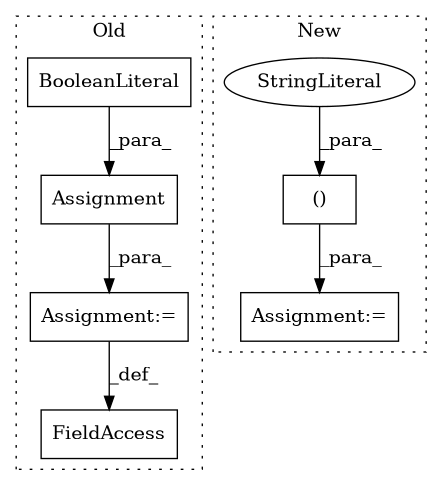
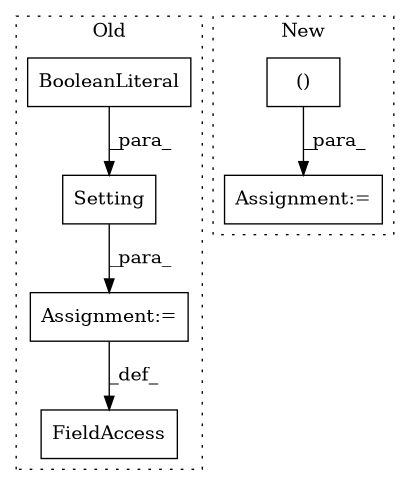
node "StringLiteral": removed
node "Assignment": label "Assignment" -> "Setting"
